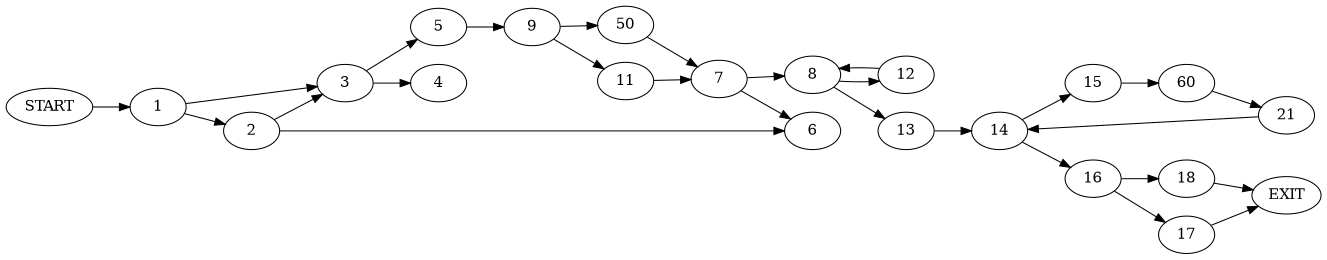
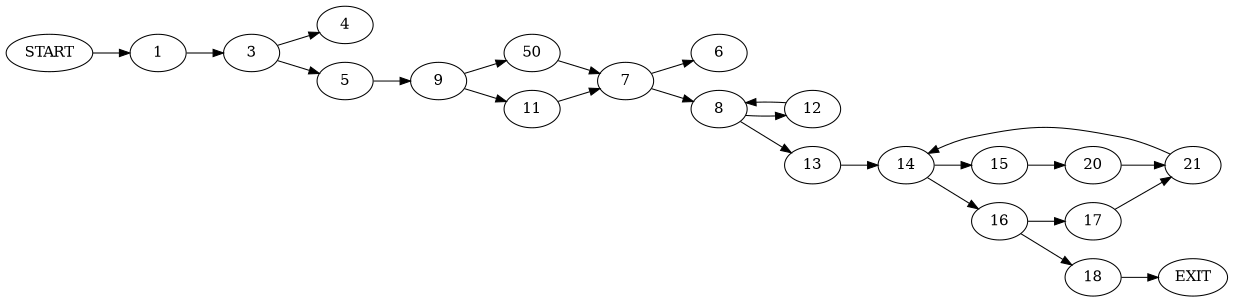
node "60": label "60" -> "20"
node "2": removed
edge "17" -> "EXIT": now "17" -> "21"
